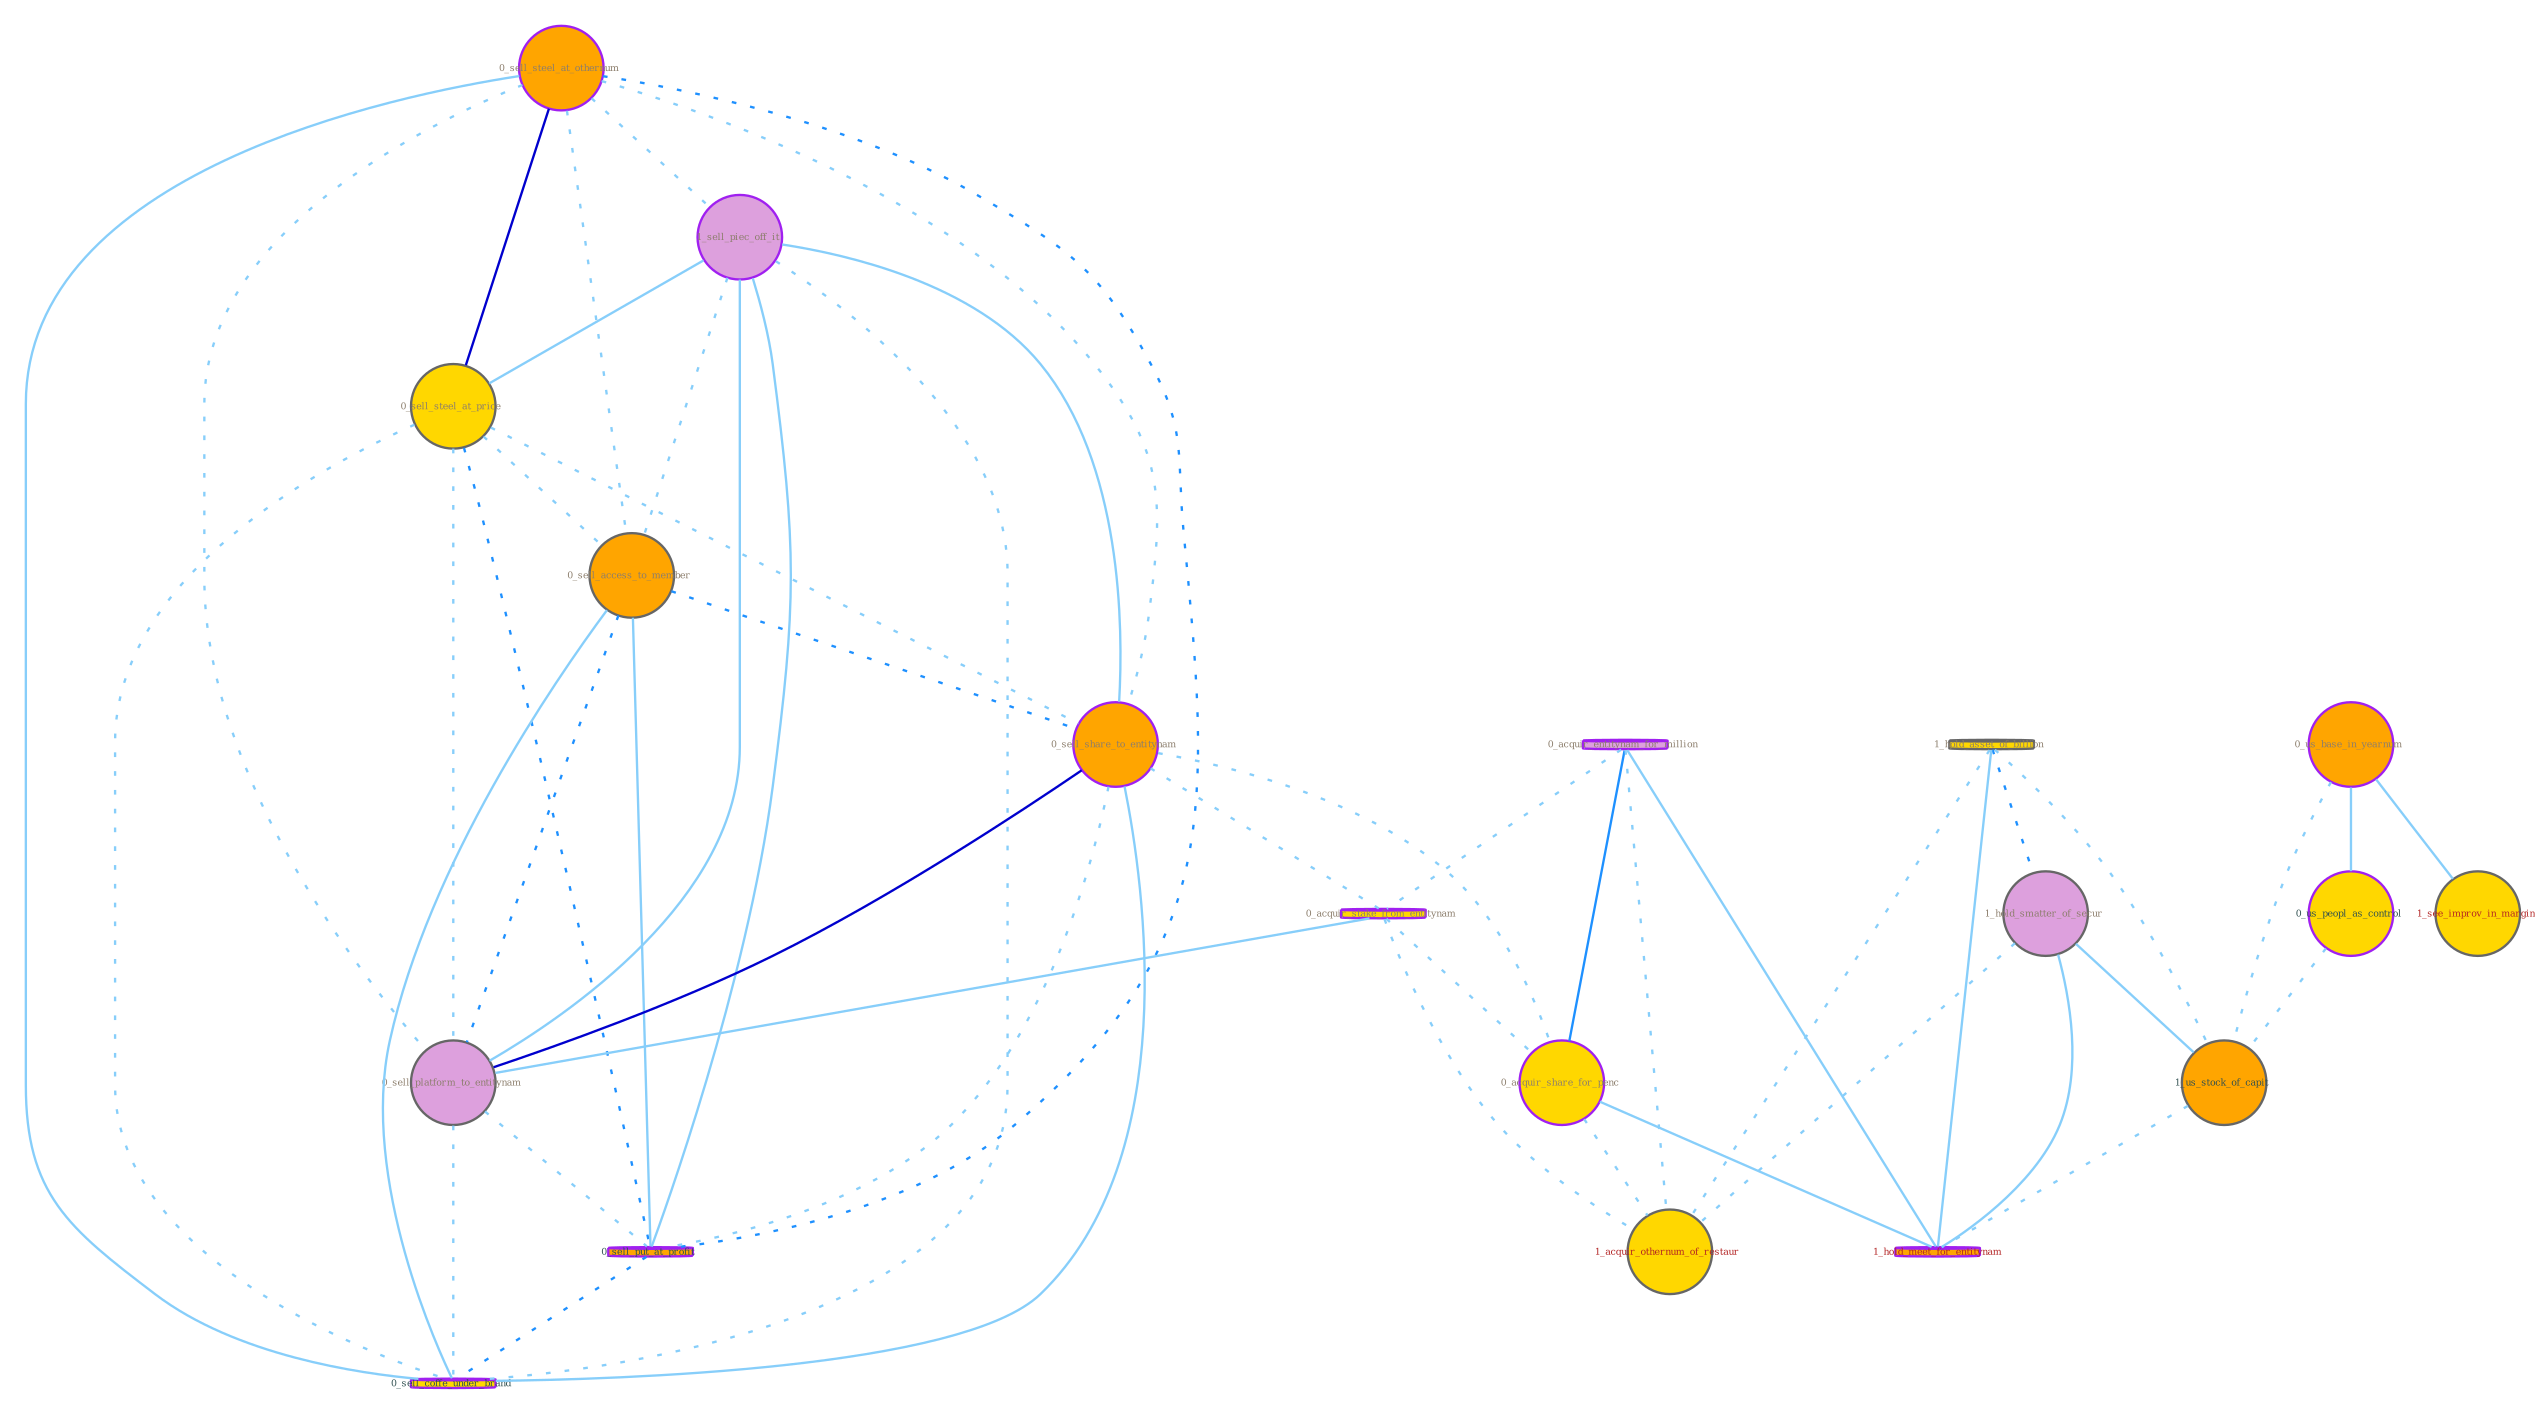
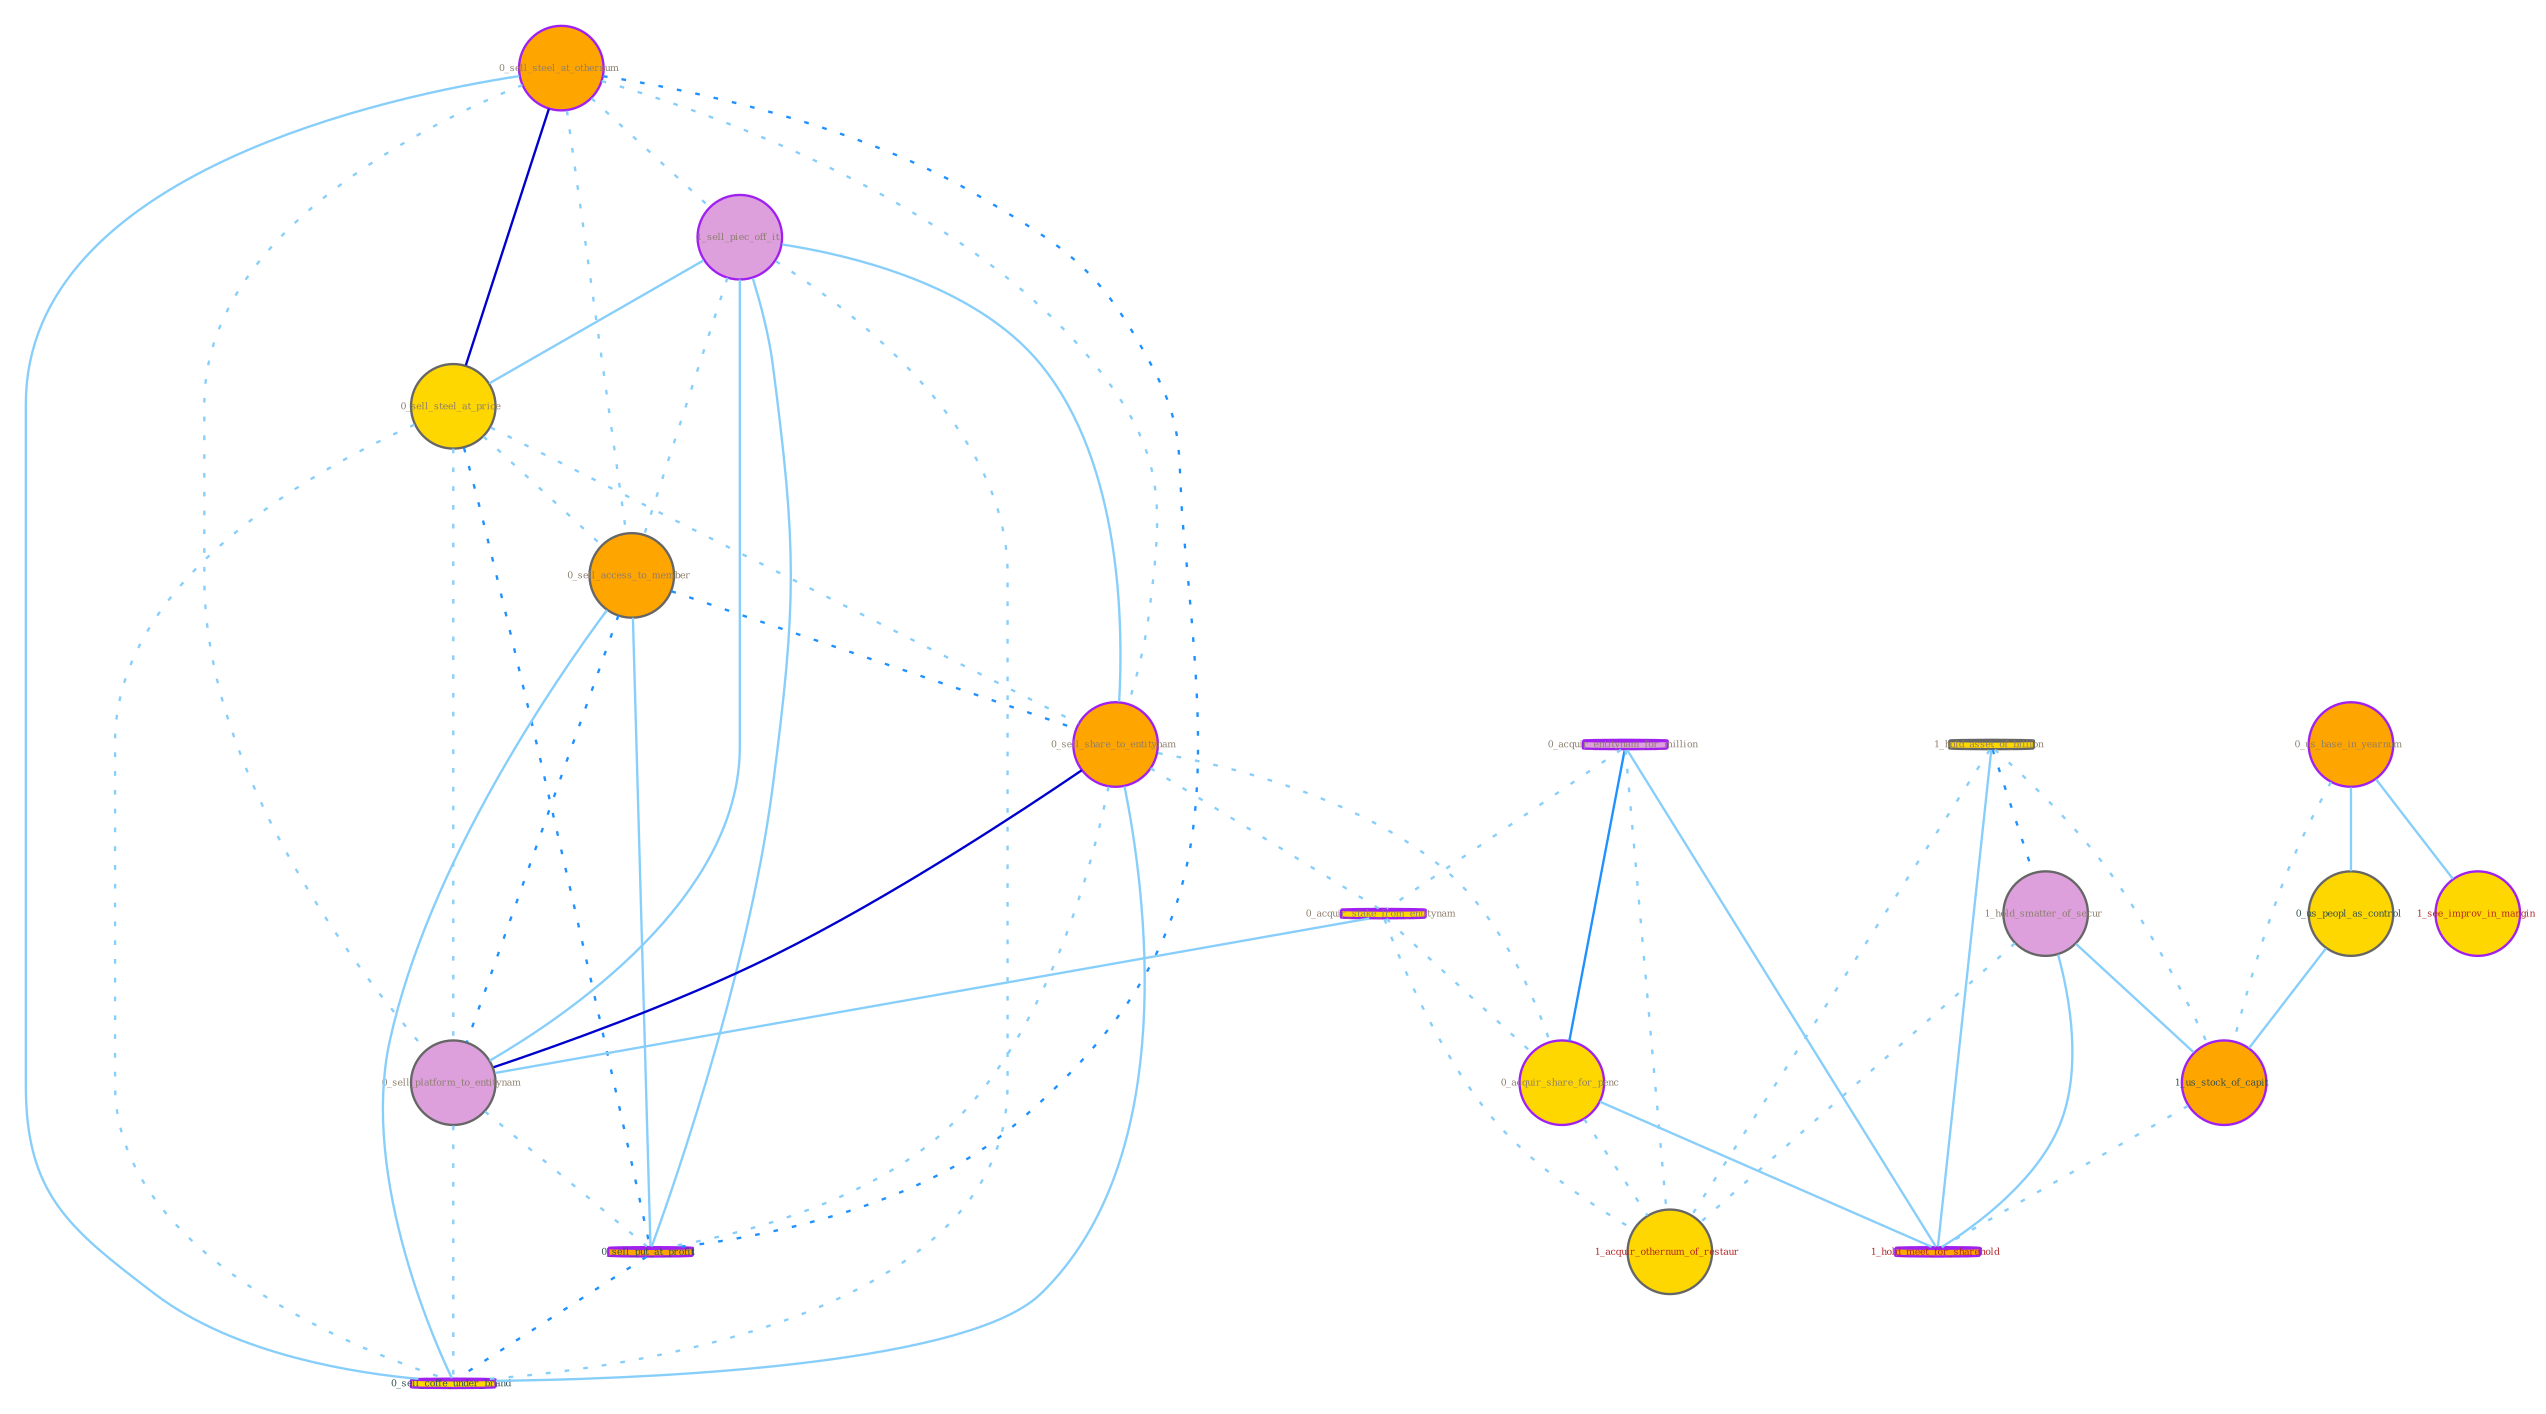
node "0_us_peopl_as_control": color purple -> gray40
node "1_see_improv_in_margin": color gray40 -> purple
edge "0_us_peopl_as_control" -- "1_us_stock_of_capit": style dotted -> solid
node "1_us_stock_of_capit": color gray40 -> purple
node "1_hold_meet_for_entitynam": label "1_hold_meet_for_entitynam" -> "1_hold_meet_for_sharehold"
